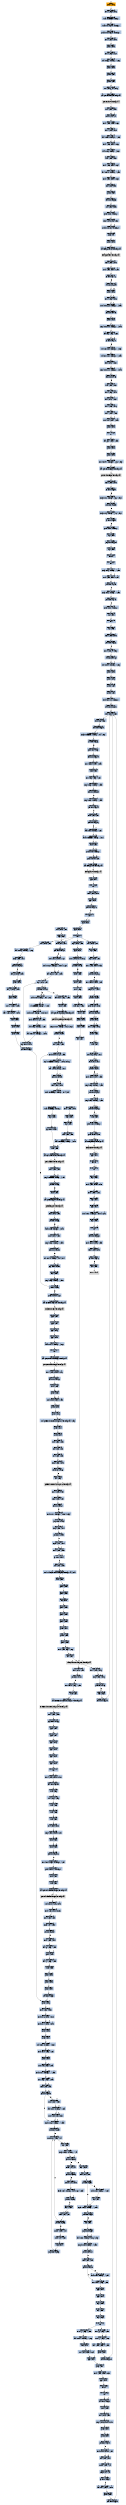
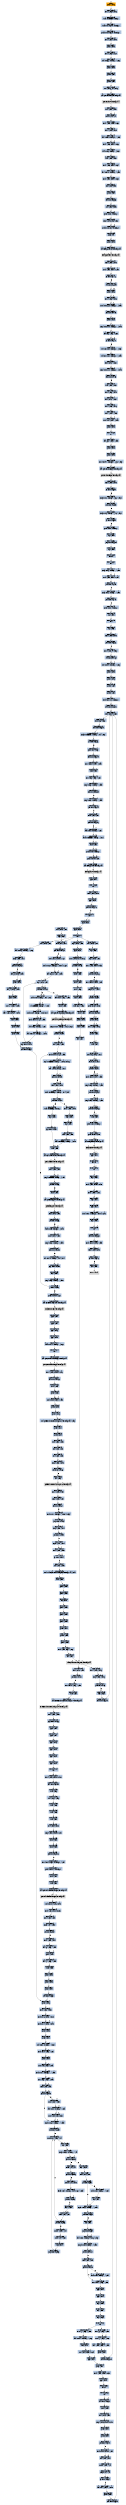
node "0x004092b0 jne 0x004092b7": added
